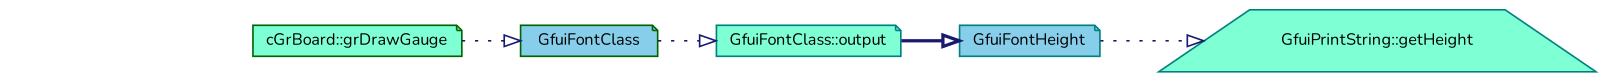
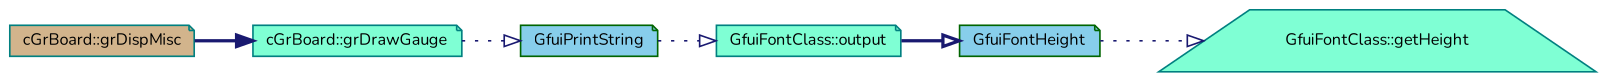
node "cGrBoard::grDispMisc": added
node "cGrBoard::grDrawGauge": color darkgreen -> teal
node "GfuiFontClass": label "GfuiFontClass" -> "GfuiPrintString"
node "GfuiFontHeight": color teal -> darkgreen
node "GfuiPrintString::getHeight": label "GfuiPrintString::getHeight" -> "GfuiFontClass::getHeight"
